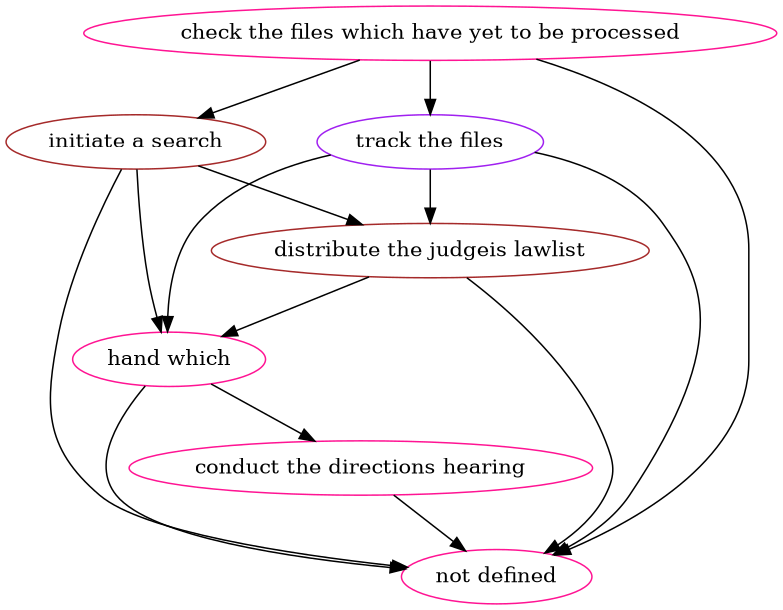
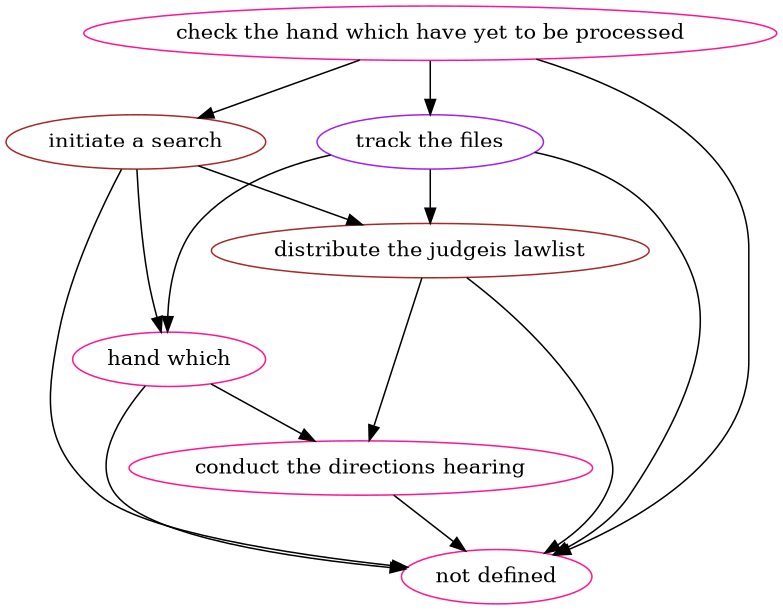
node "check the files which have yet to be processed": label "check the files which have yet to be processed" -> "check the hand which have yet to be processed"
edge "distribute the judgeis lawlist" -> "hand which": now "distribute the judgeis lawlist" -> "conduct the directions hearing"
